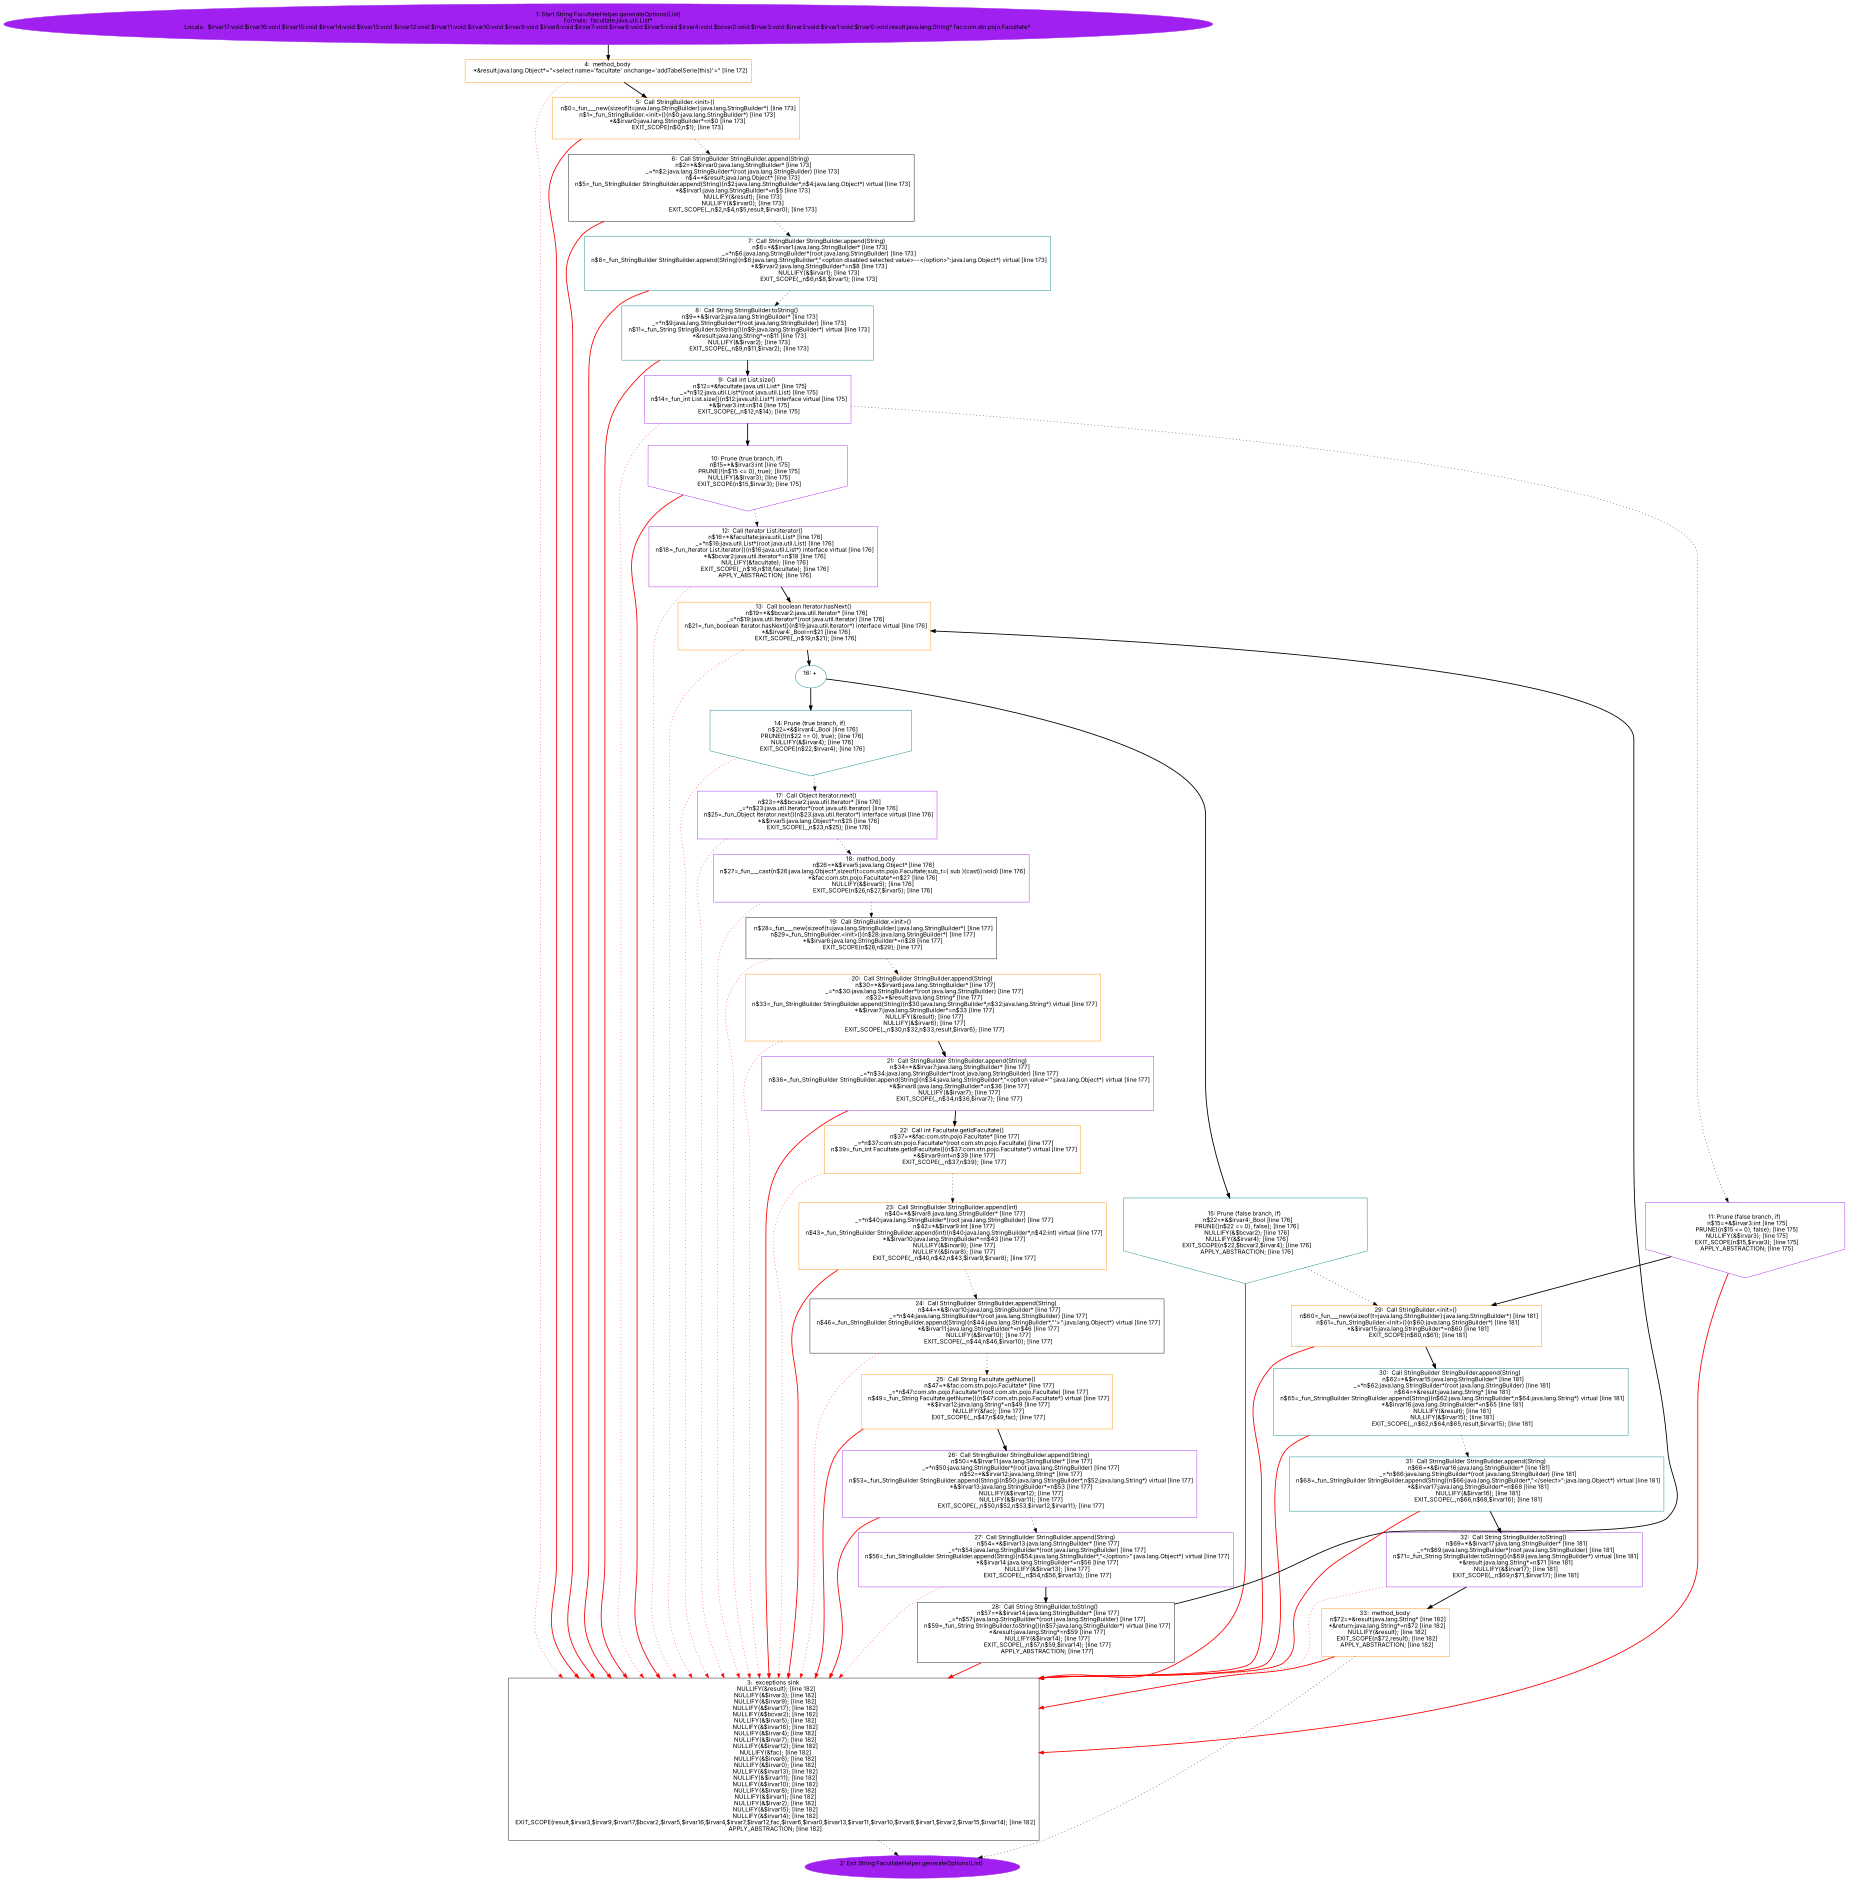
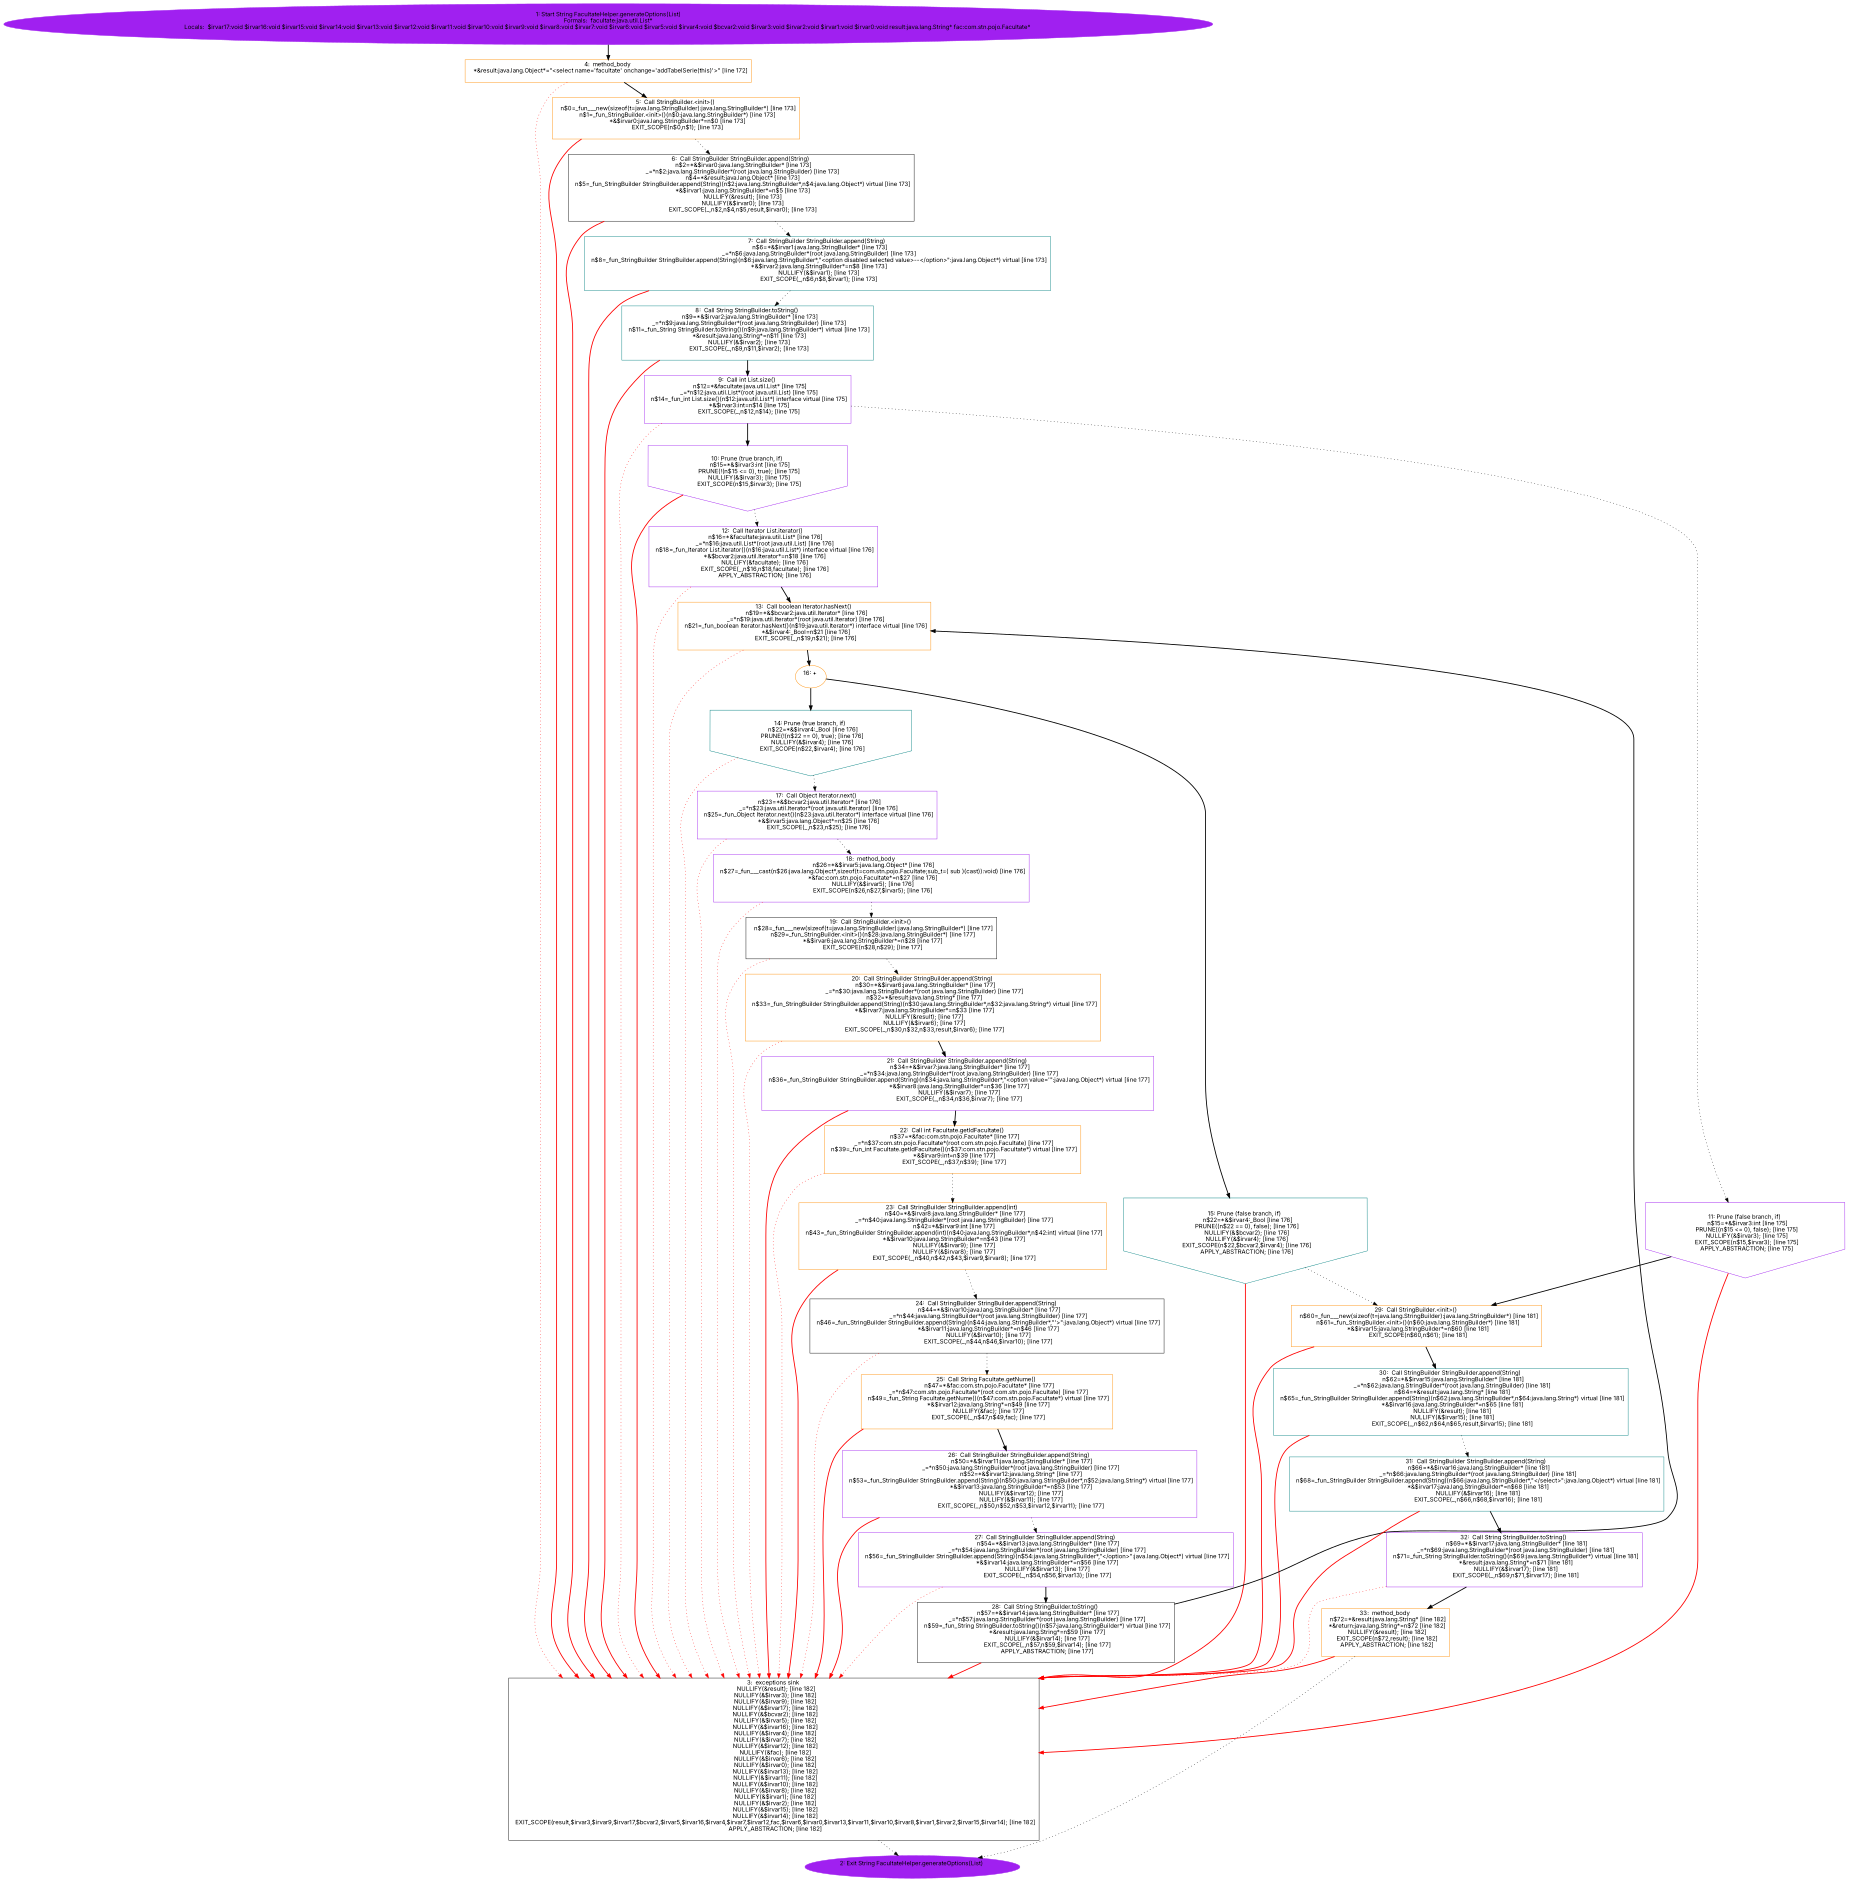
node "16: +": color teal -> darkorange
